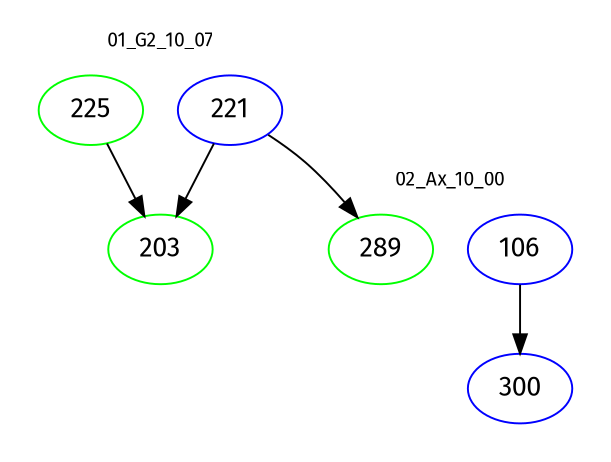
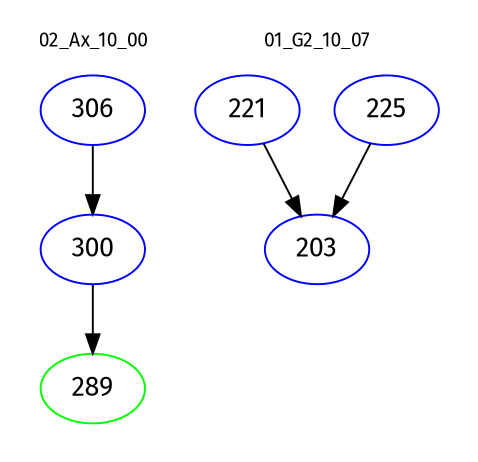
node "225": color green -> blue
edge "221" -> "289": now "300" -> "289"
node "203": color green -> blue
node "106": label "106" -> "306"
